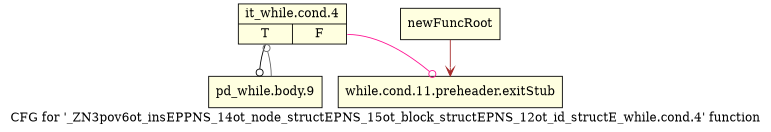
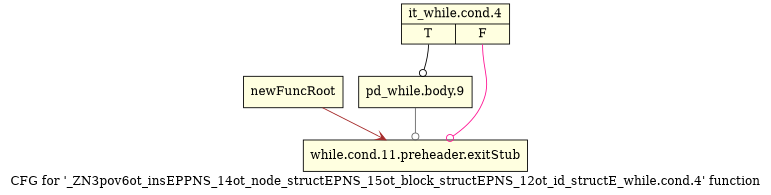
edge "pd_while.body.9" -> "it_while.cond.4": now "pd_while.body.9" -> "while.cond.11.preheader.exitStub"
